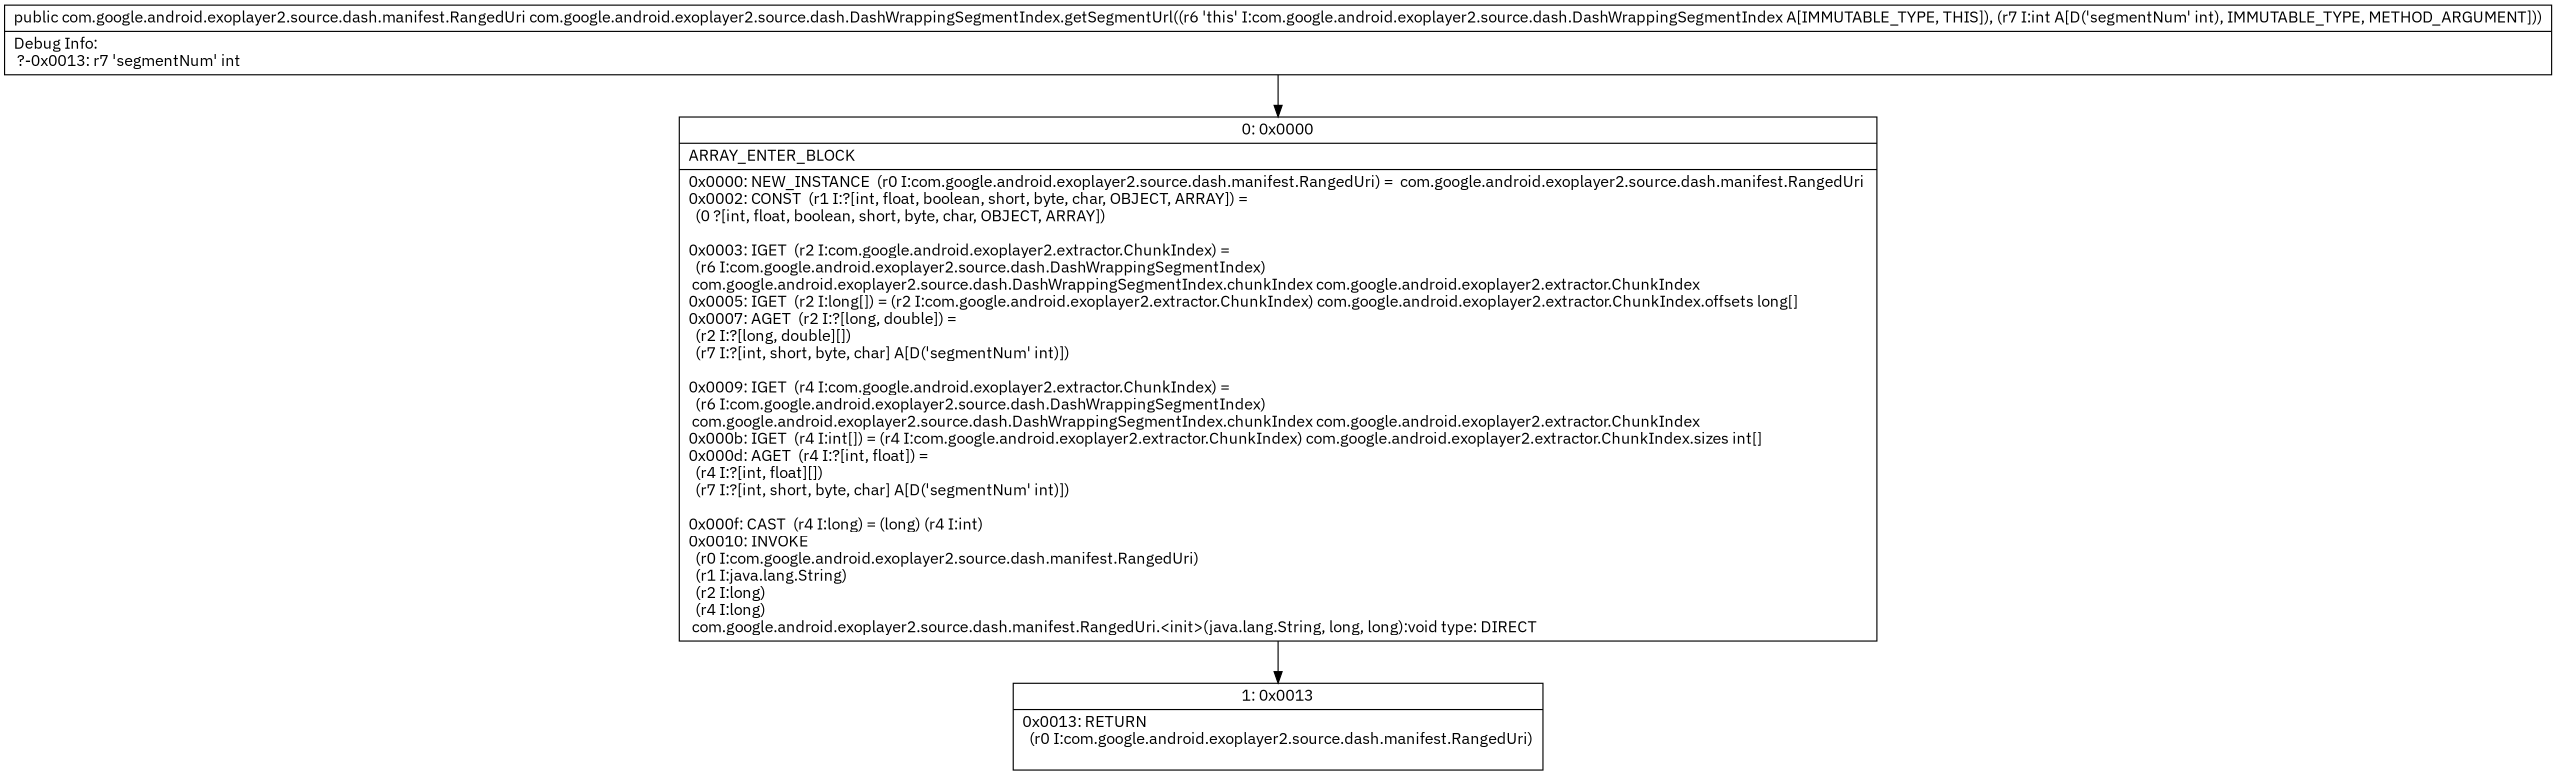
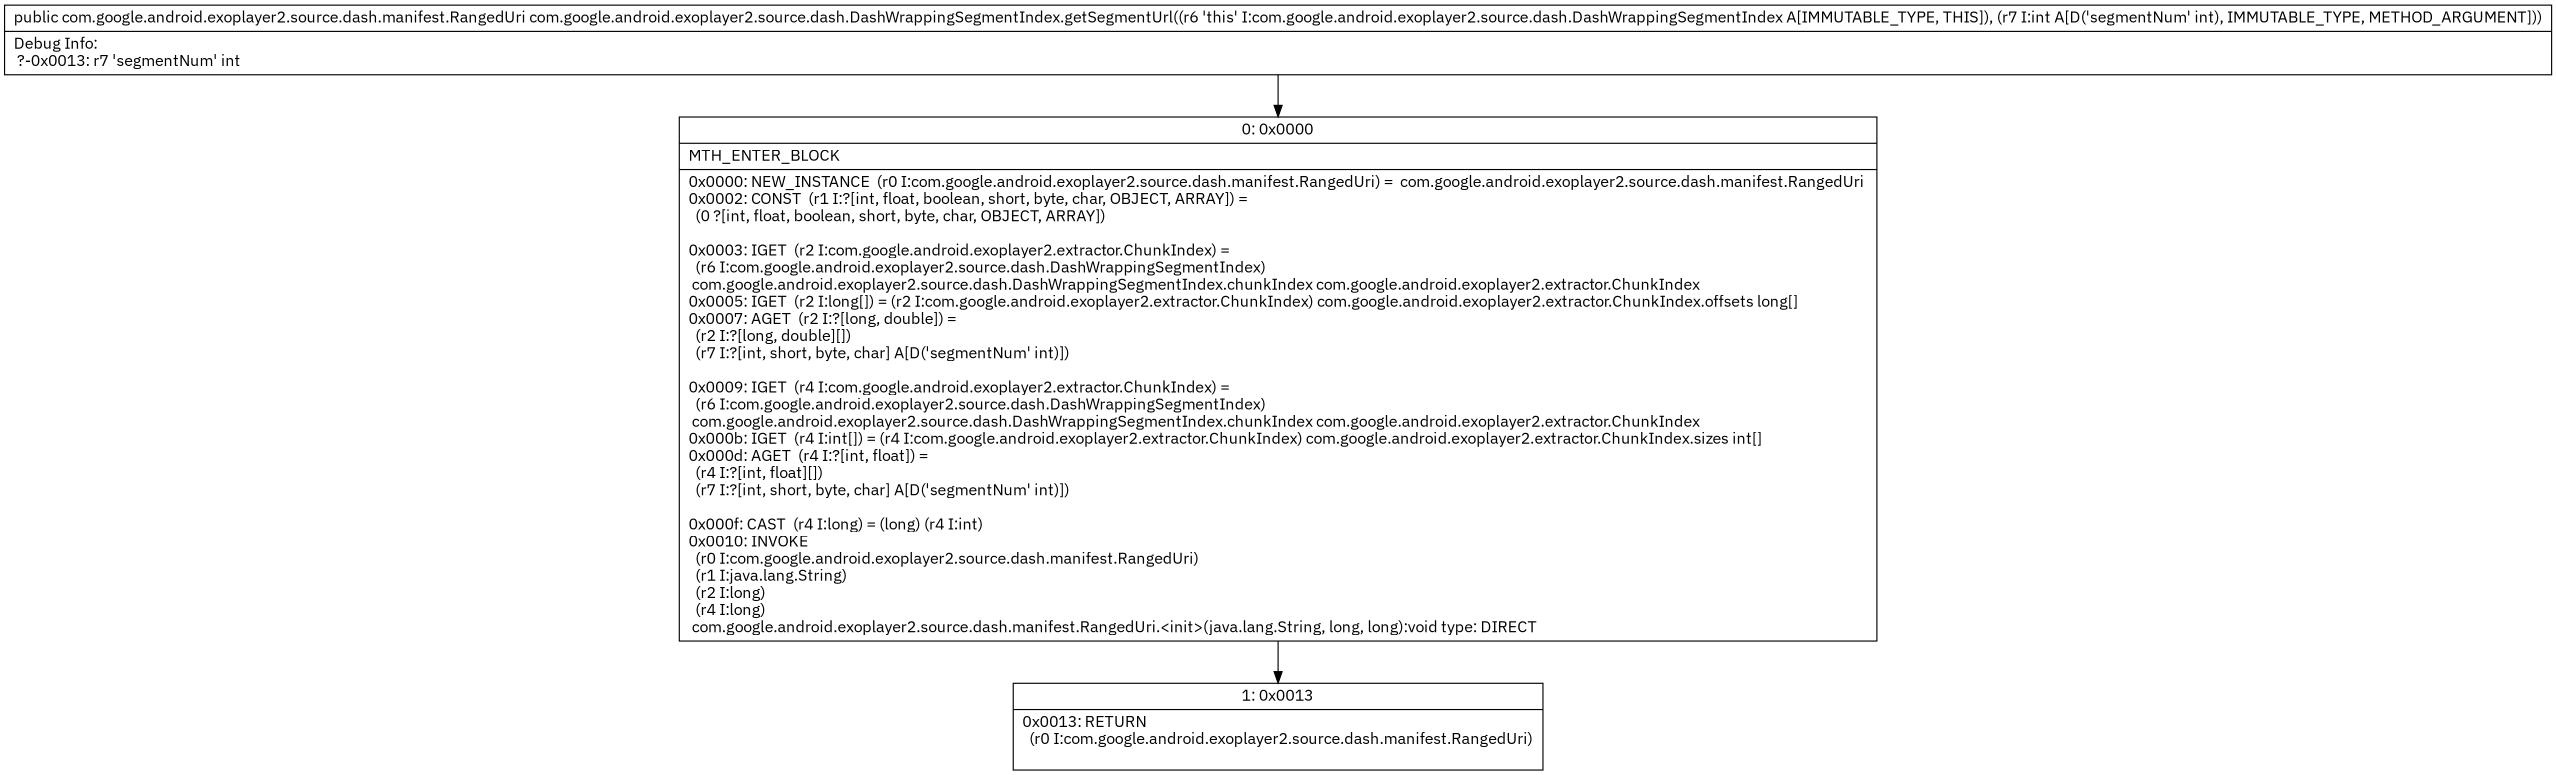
node "0: 0x0000": text "ARRAY_ENTER_BLOCK" -> "MTH_ENTER_BLOCK"
